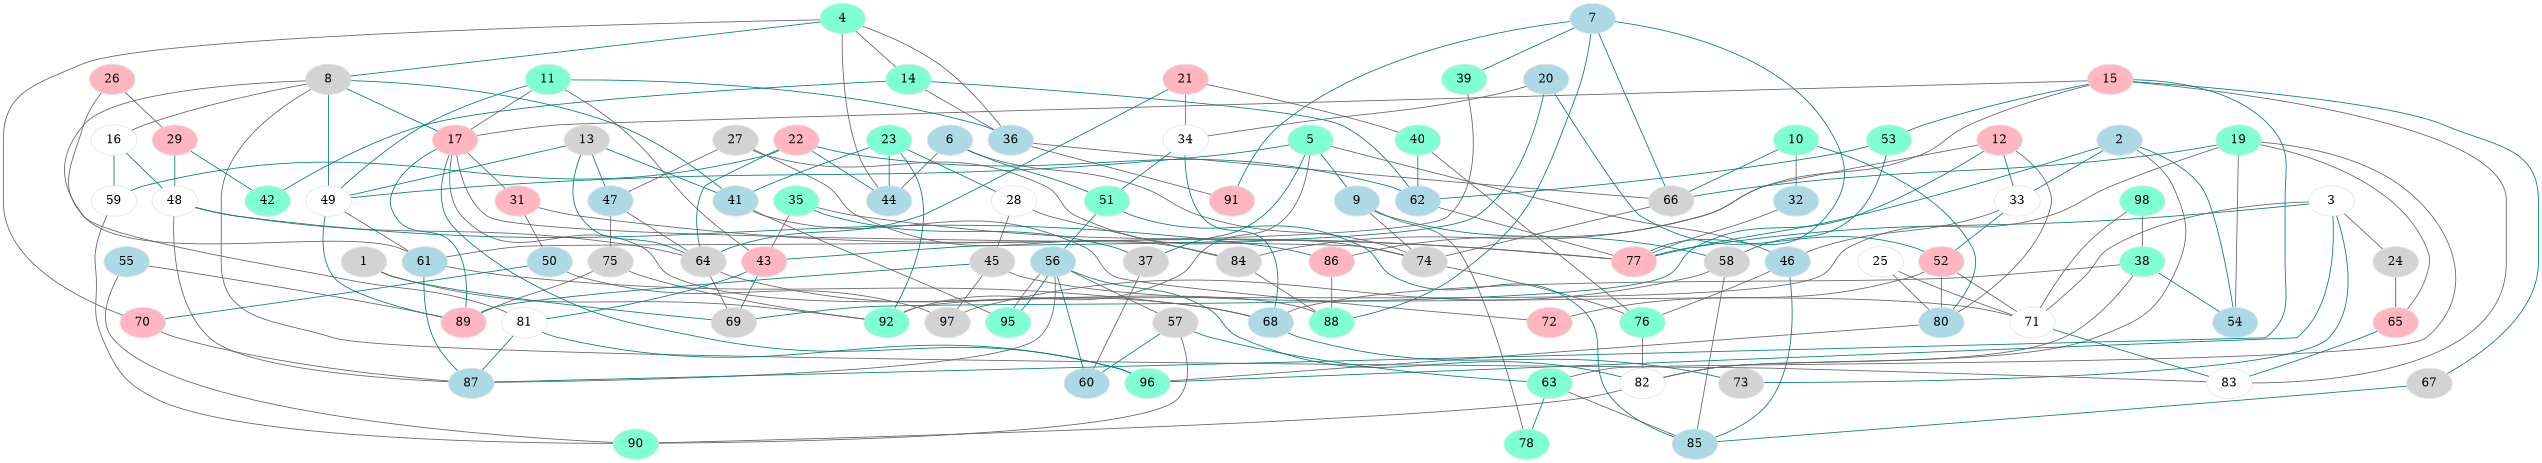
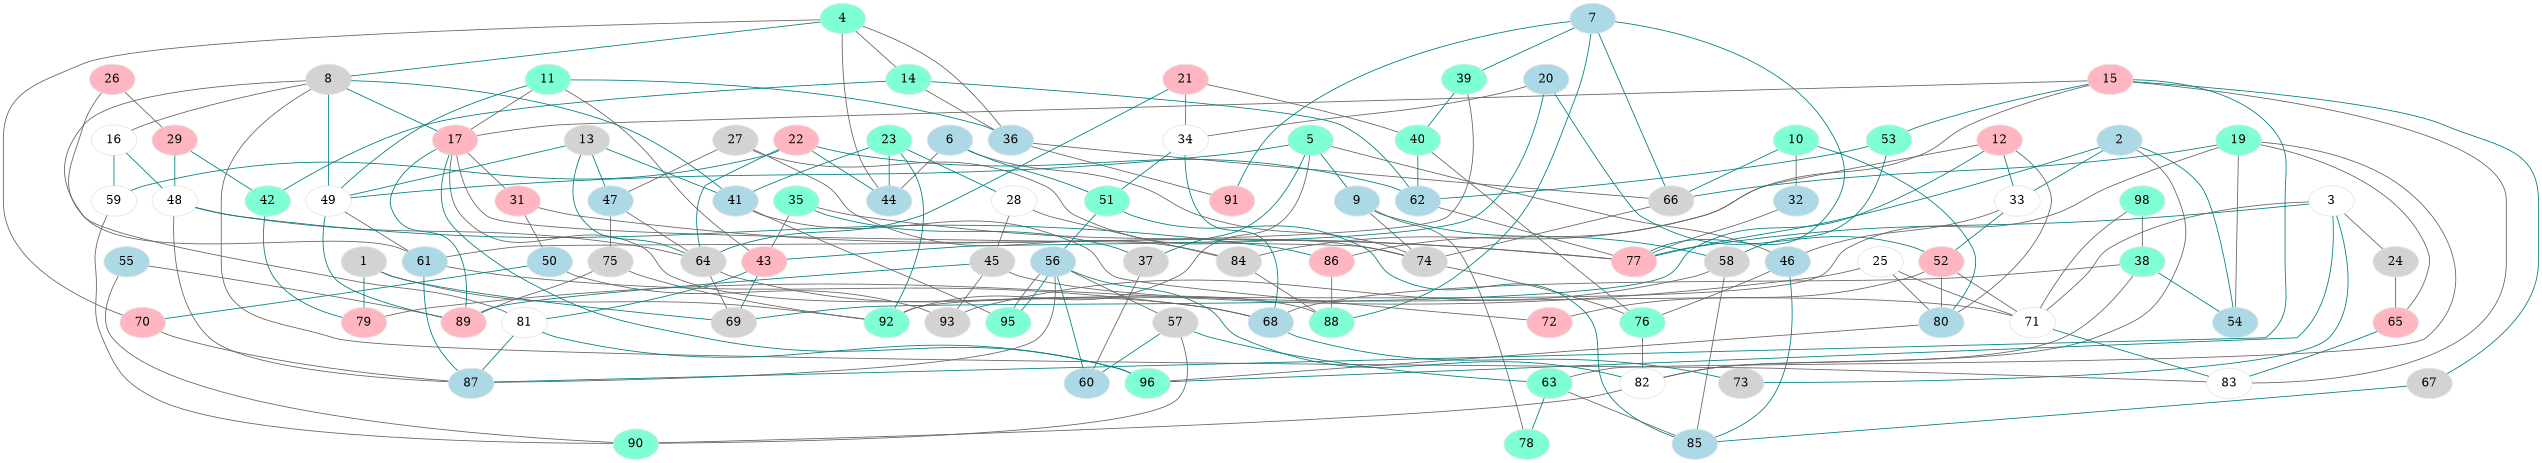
edge "39" -- "40": added
node "79": added
node "97": label "97" -> "93"
